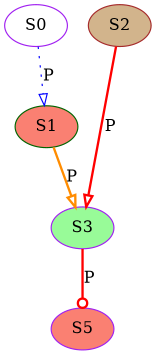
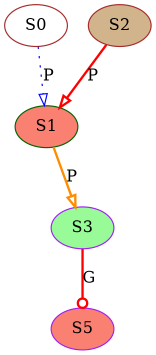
node "S0": color purple -> brown
edge "S2" -> "S3": now "S2" -> "S1"
edge "S3" -> "S5": label "P" -> "G"
